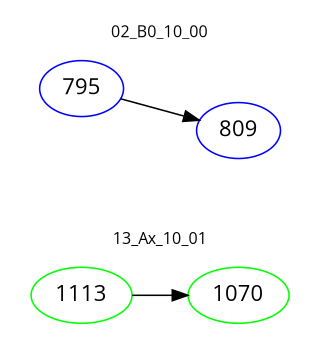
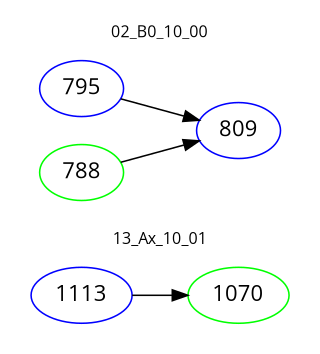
node "788": added
node "1113": color green -> blue
